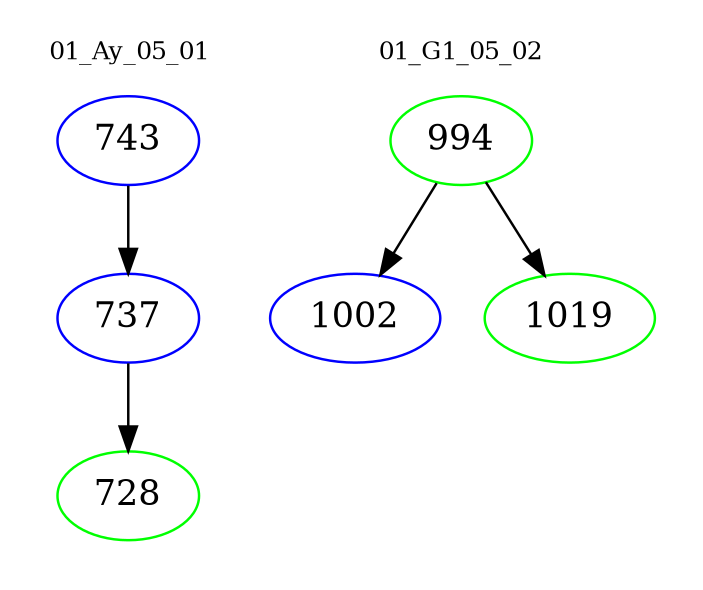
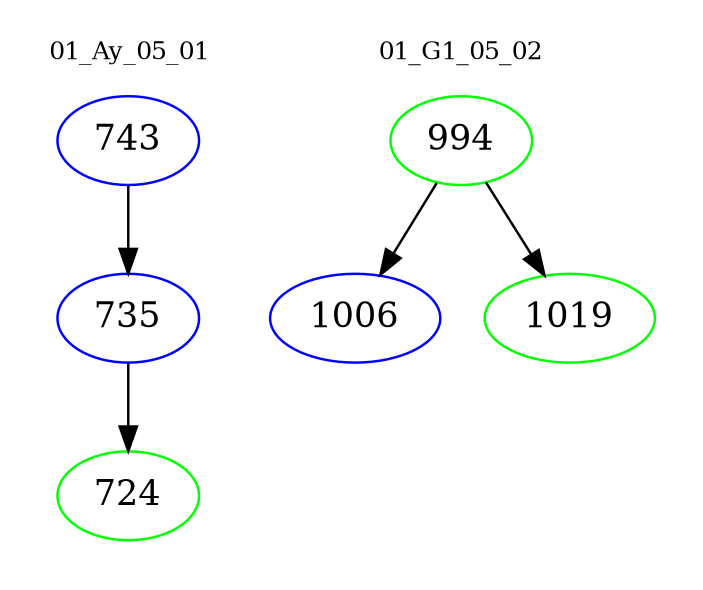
node "737": label "737" -> "735"
node "1002": label "1002" -> "1006"
node "728": label "728" -> "724"
